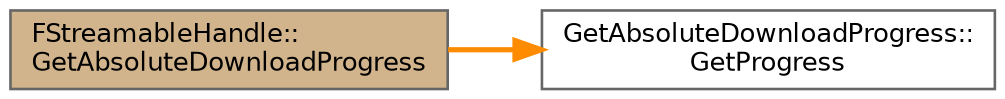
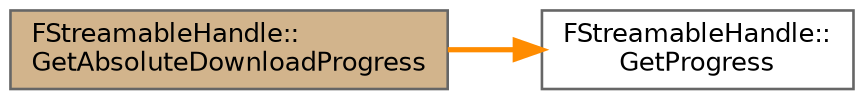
node "GetAbsoluteDownloadProgress:: GetProgress": label "GetAbsoluteDownloadProgress:: GetProgress" -> "FStreamableHandle:: GetProgress"
